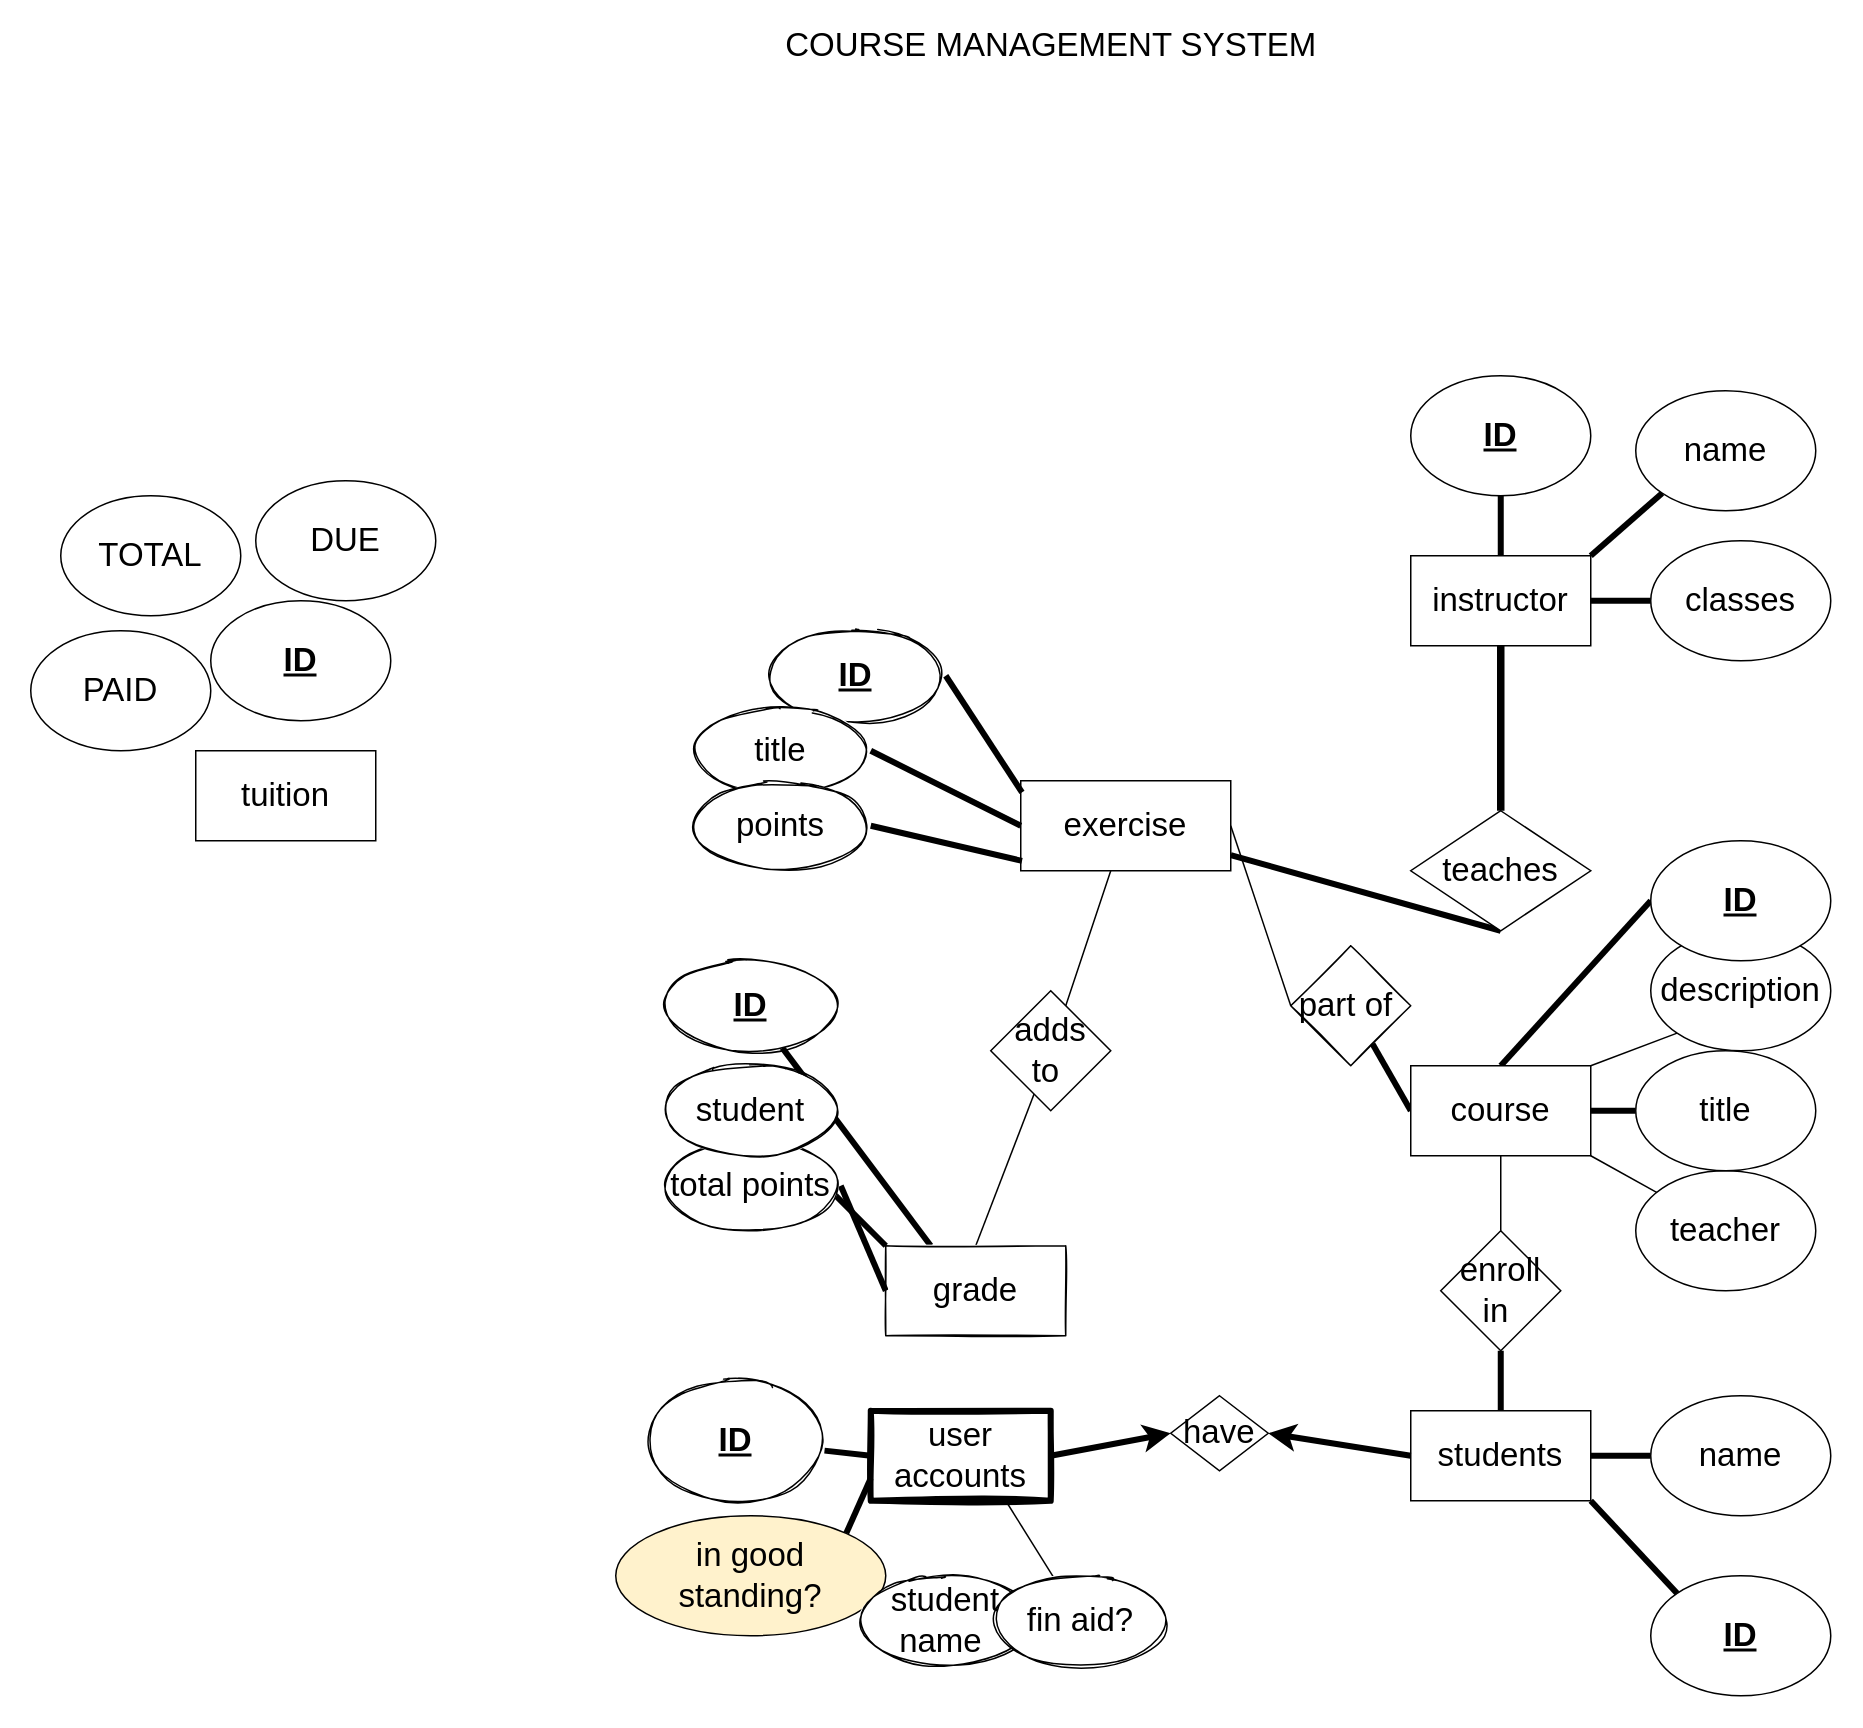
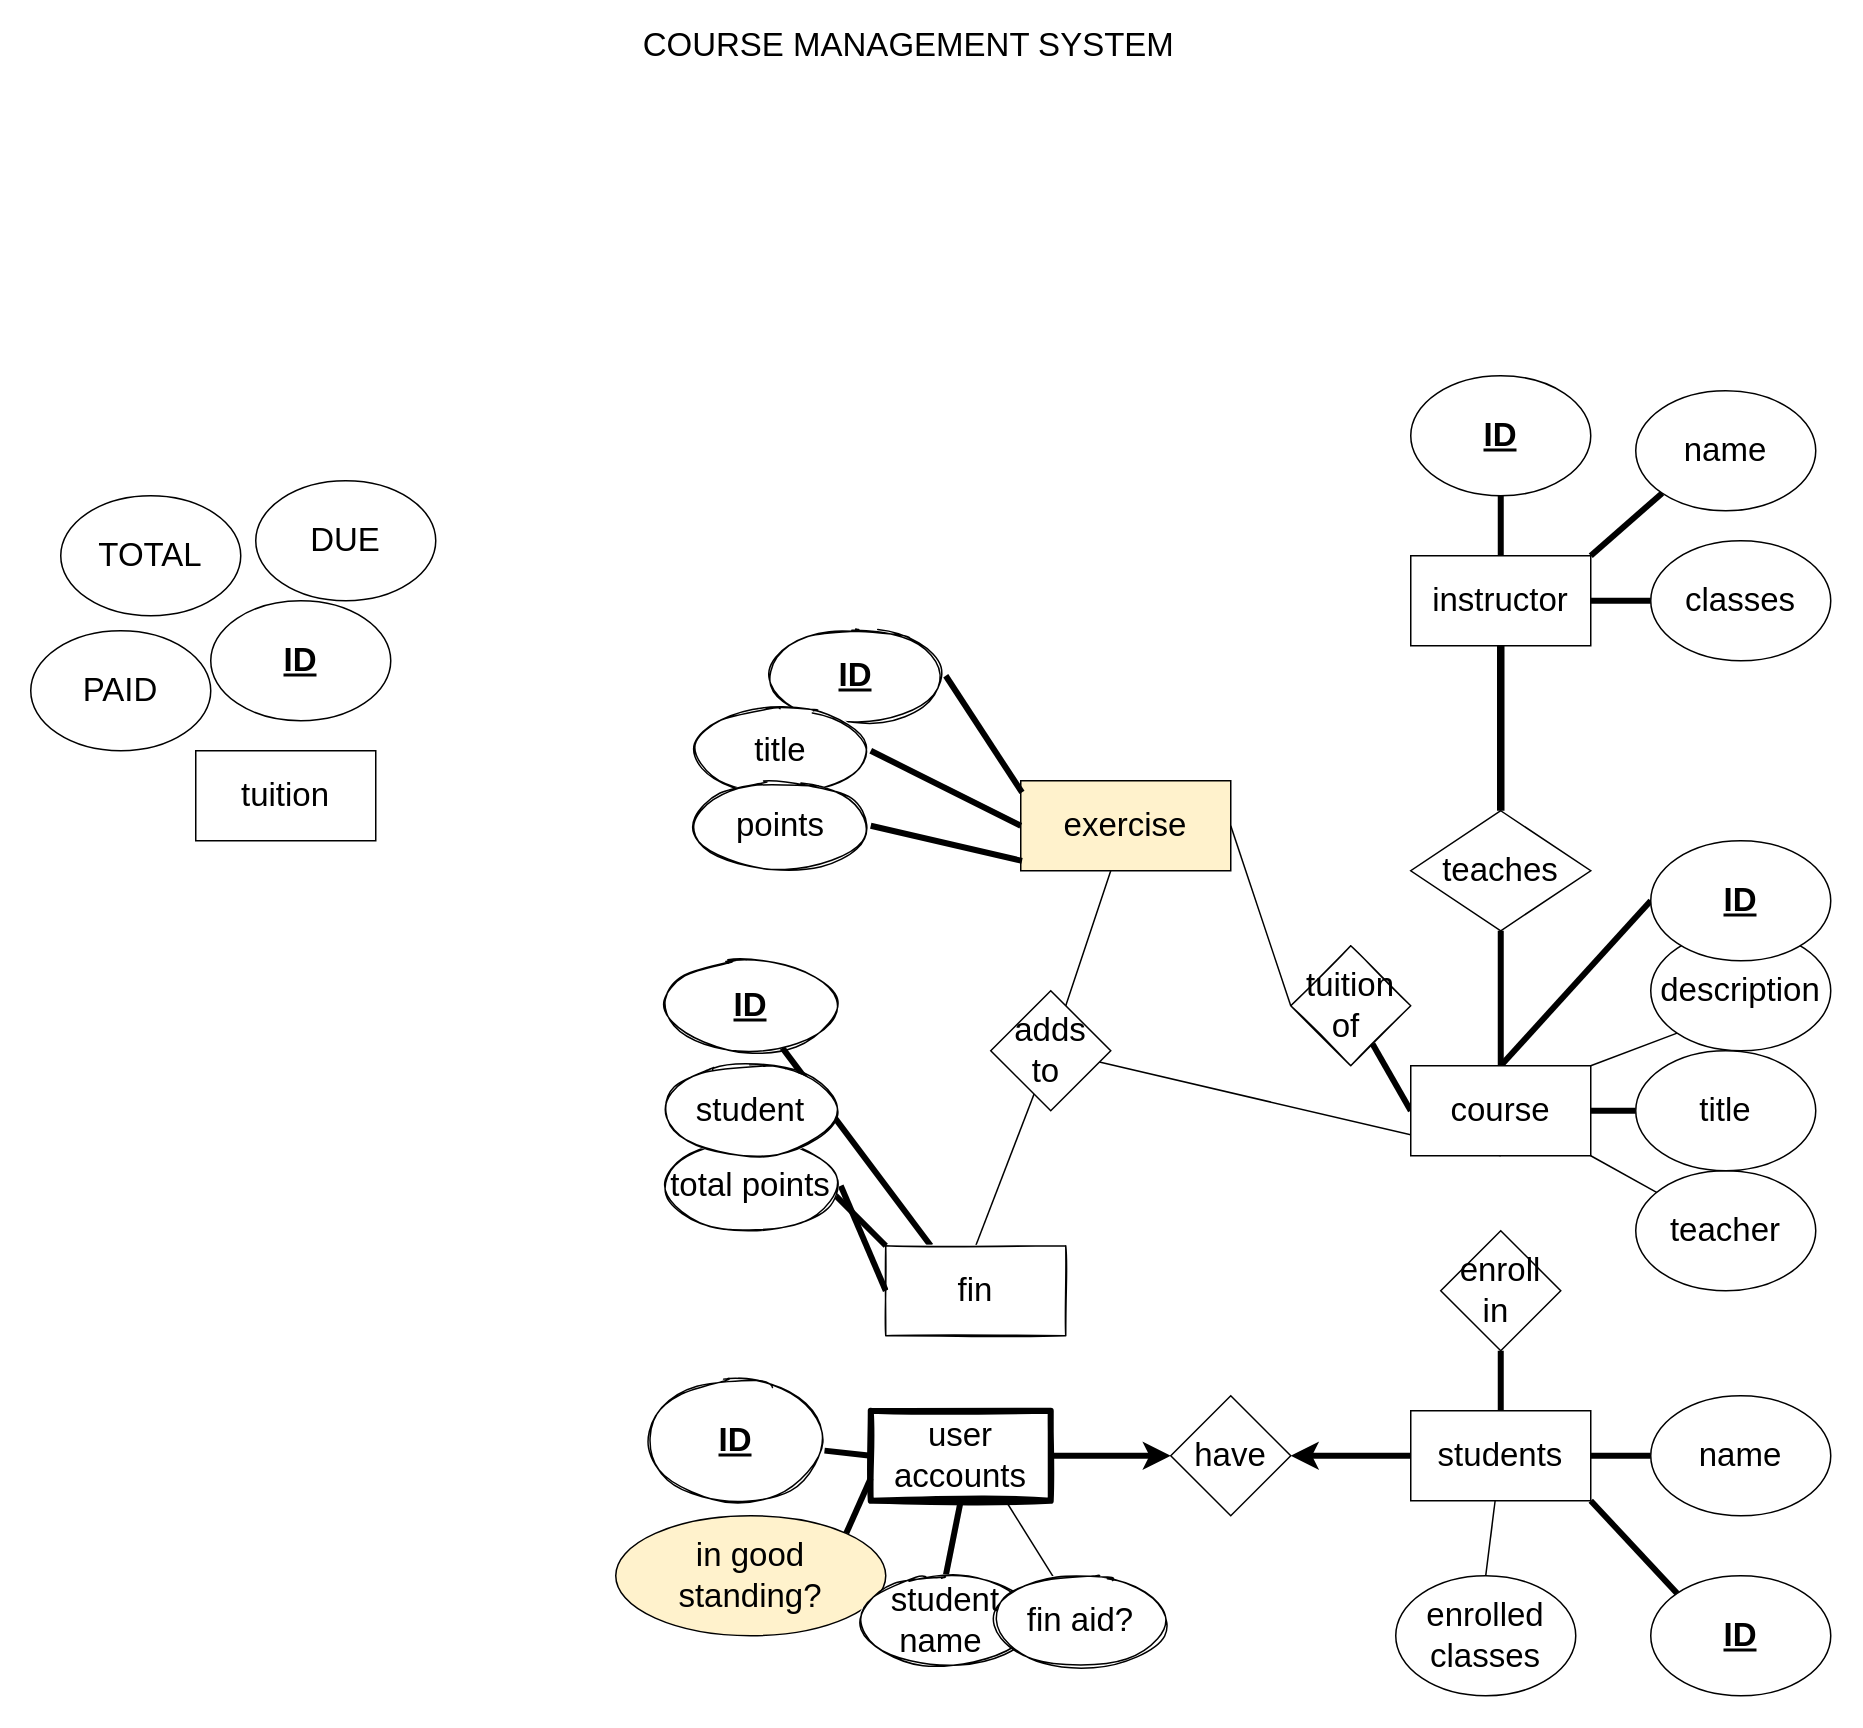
node "COURSE MANAGEMENT SYSTEM": moved (1051, 46) -> (908, 46)
node "exercise": fillcolor #ffffff -> #fff2cc
edge "exercise" -- "teaches": now "course" -- "teaches"
node "part of": label "part of" -> "tuition of"
edge "course" -- "enroll in": now "course" -- "adds to"
node "grade": label "grade" -> "fin"
node "have": size 98x75 -> 120x120
edge "user accounts" -- "student name": added
edge "students" -- "enrolled classes": added
node "enrolled classes": added
